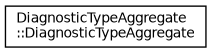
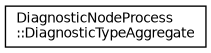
node "DiagnosticTypeAggregate ::DiagnosticTypeAggregate": label "DiagnosticTypeAggregate ::DiagnosticTypeAggregate" -> "DiagnosticNodeProcess ::DiagnosticTypeAggregate"
